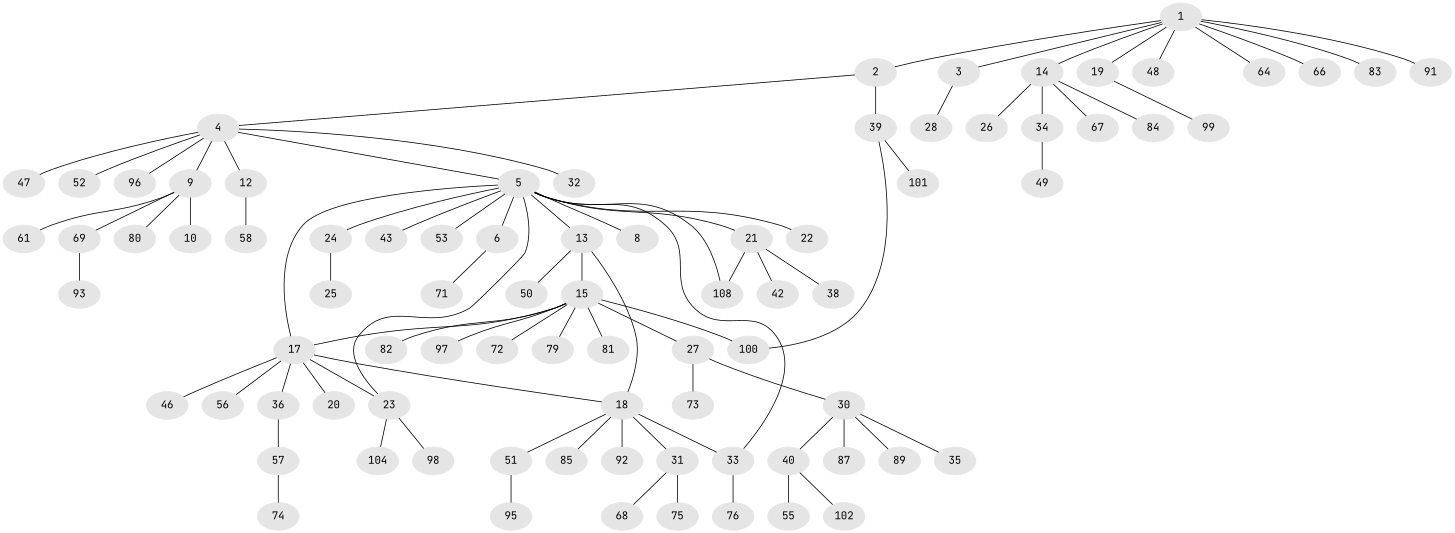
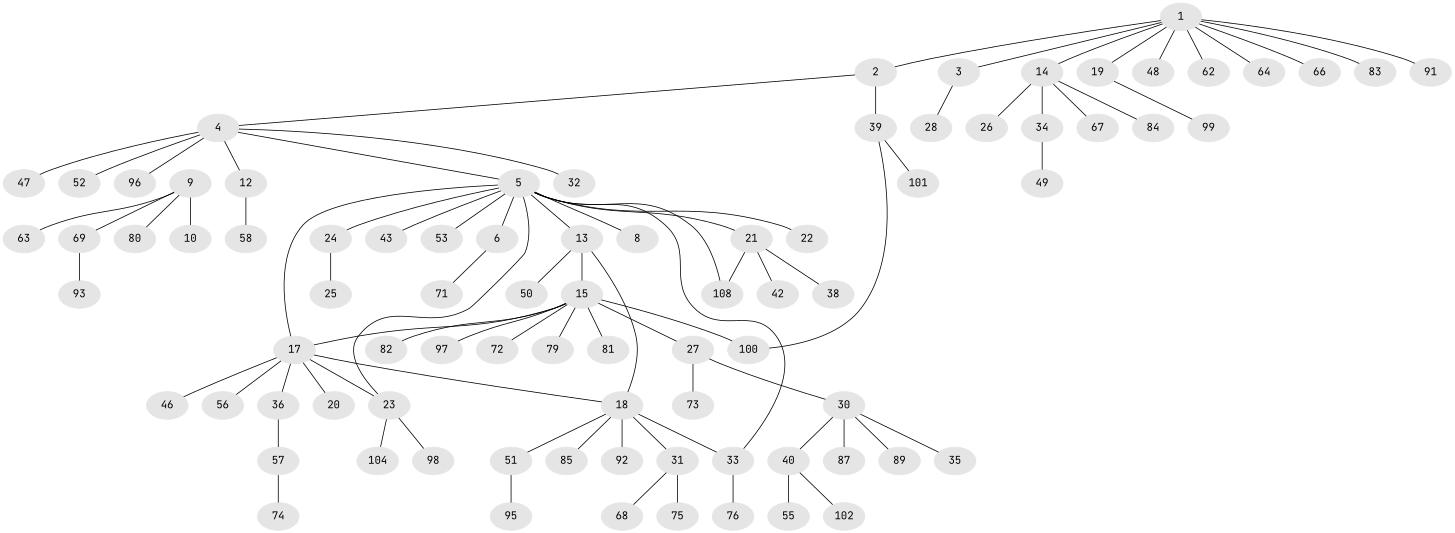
node "62": added
edge "4" -- "9": removed
node "61": label "61" -> "63"
